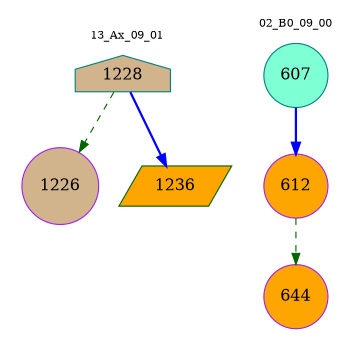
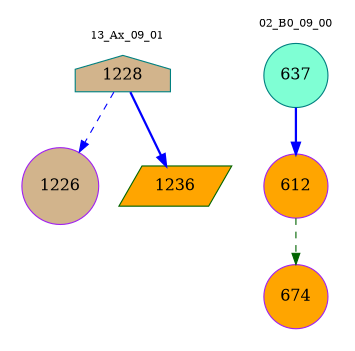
node "607": label "607" -> "637"
edge "1228" -> "1226": color darkgreen -> blue
node "644": label "644" -> "674"
